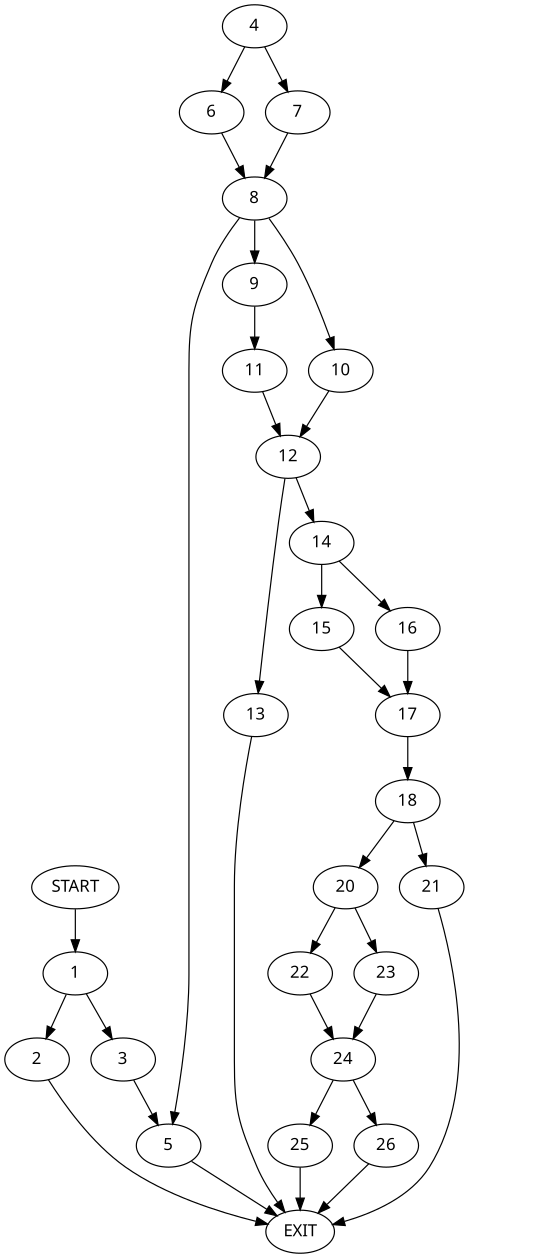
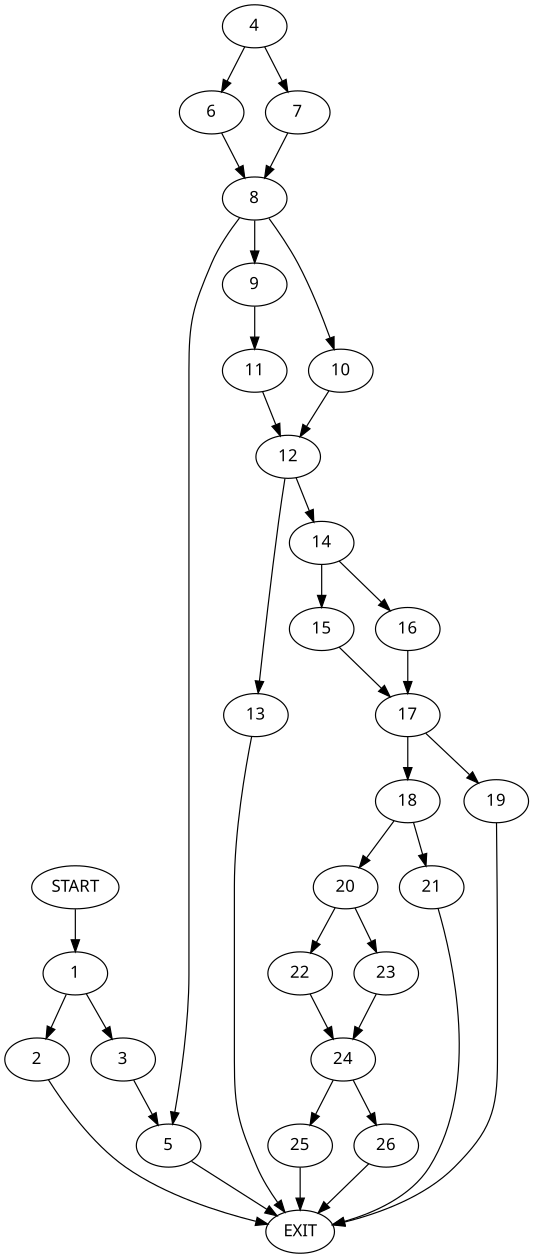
node "19": added
